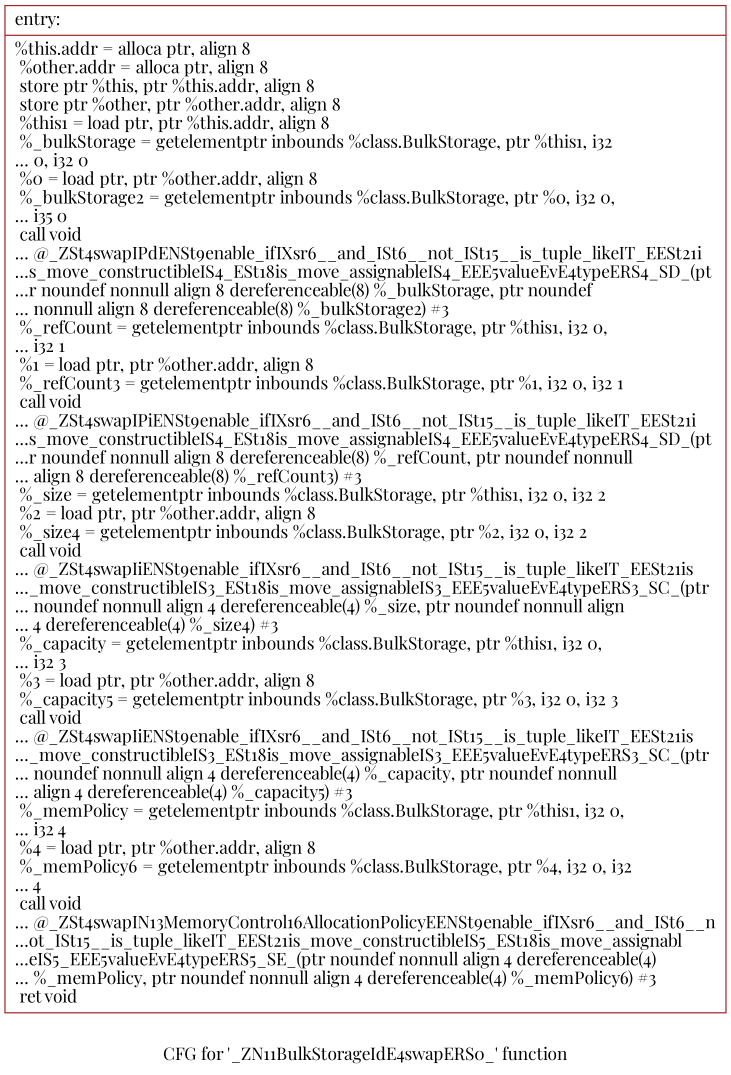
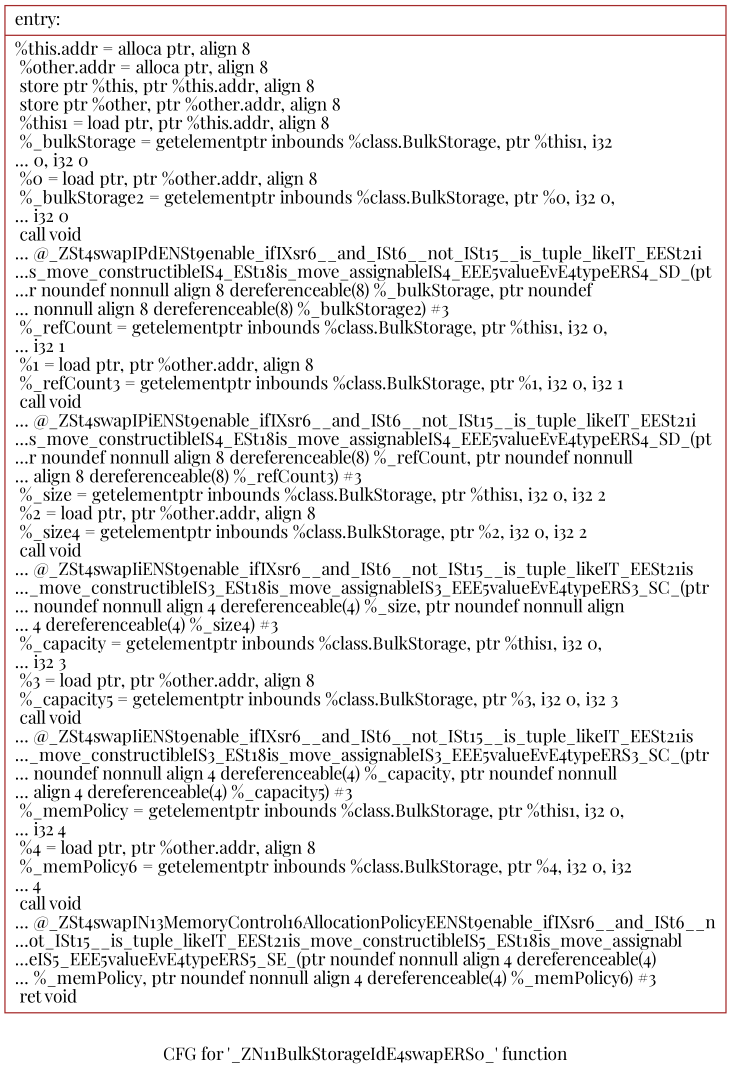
node "entry:": text "... i35 0" -> "... i32 0"
